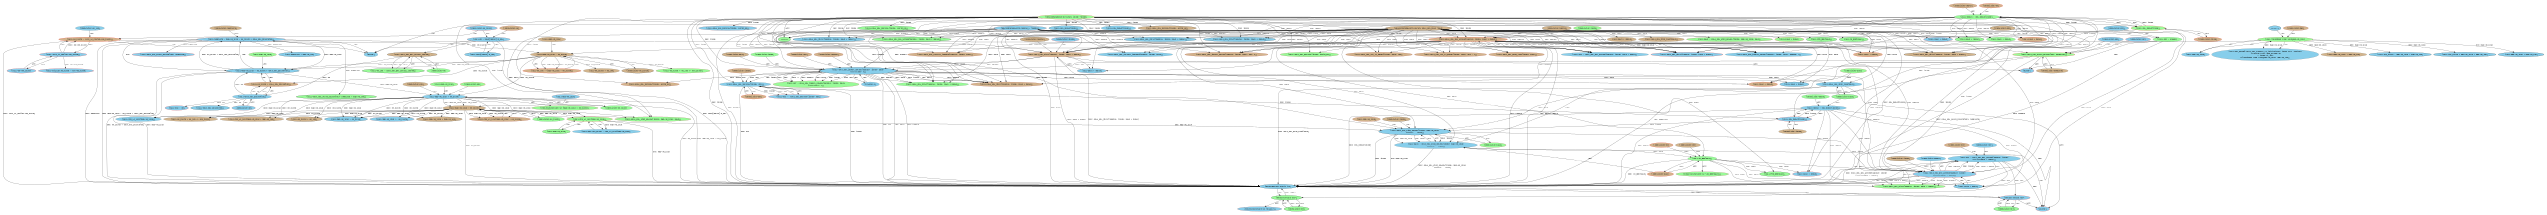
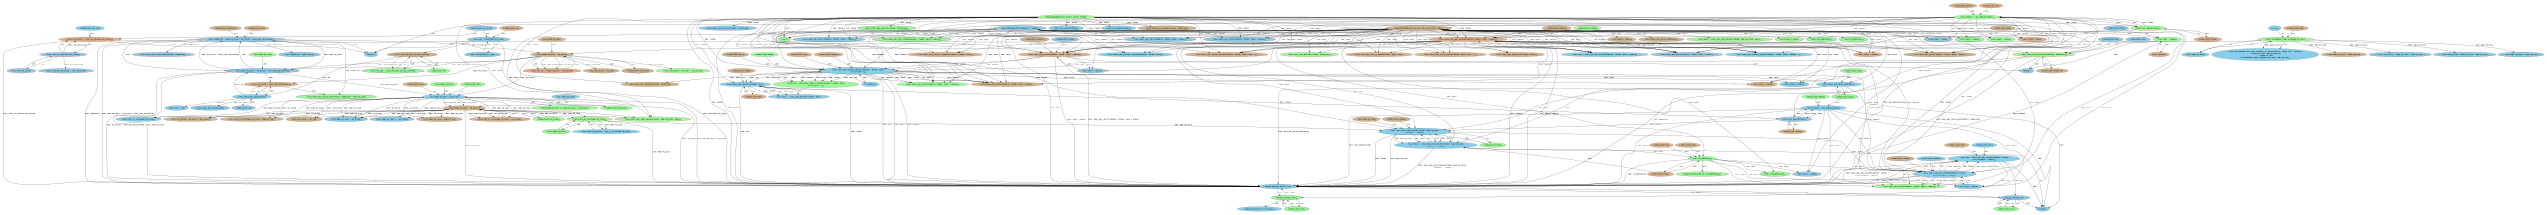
node "(Identifier,ex2)": added
node "(Call,&newex)": added
edge "(Call,ee_block + ext4_ext_pblock(ex))" -> "(Call,map->m_lblk - ee_block + ext4_ext_pblock(ex))": now "(Call,ee_block + ext4_ext_pblock(ex))" -> "(Call,ext4_ext_store_pblock(ex3, newblock + map->m_len))"
